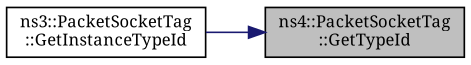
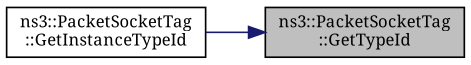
node "ns4::PacketSocketTag ::GetTypeId": label "ns4::PacketSocketTag ::GetTypeId" -> "ns3::PacketSocketTag ::GetTypeId"
